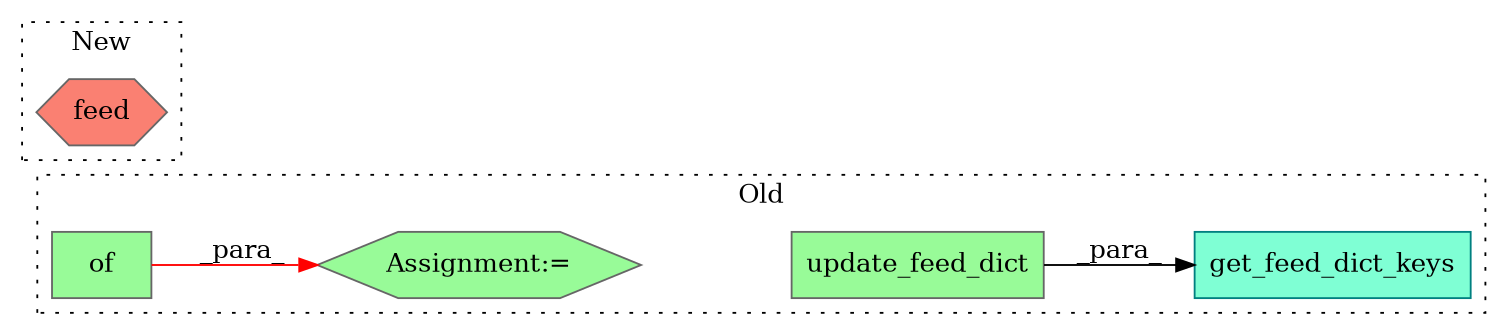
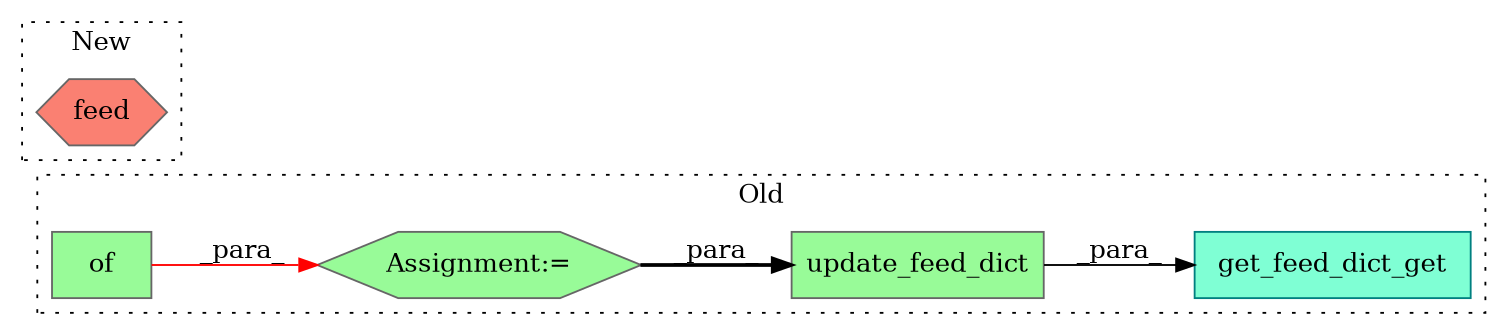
edge "Assignment:=" -> "update_feed_dict": added, label "_para_"
node "get_feed_dict_keys": label "get_feed_dict_keys" -> "get_feed_dict_get"
